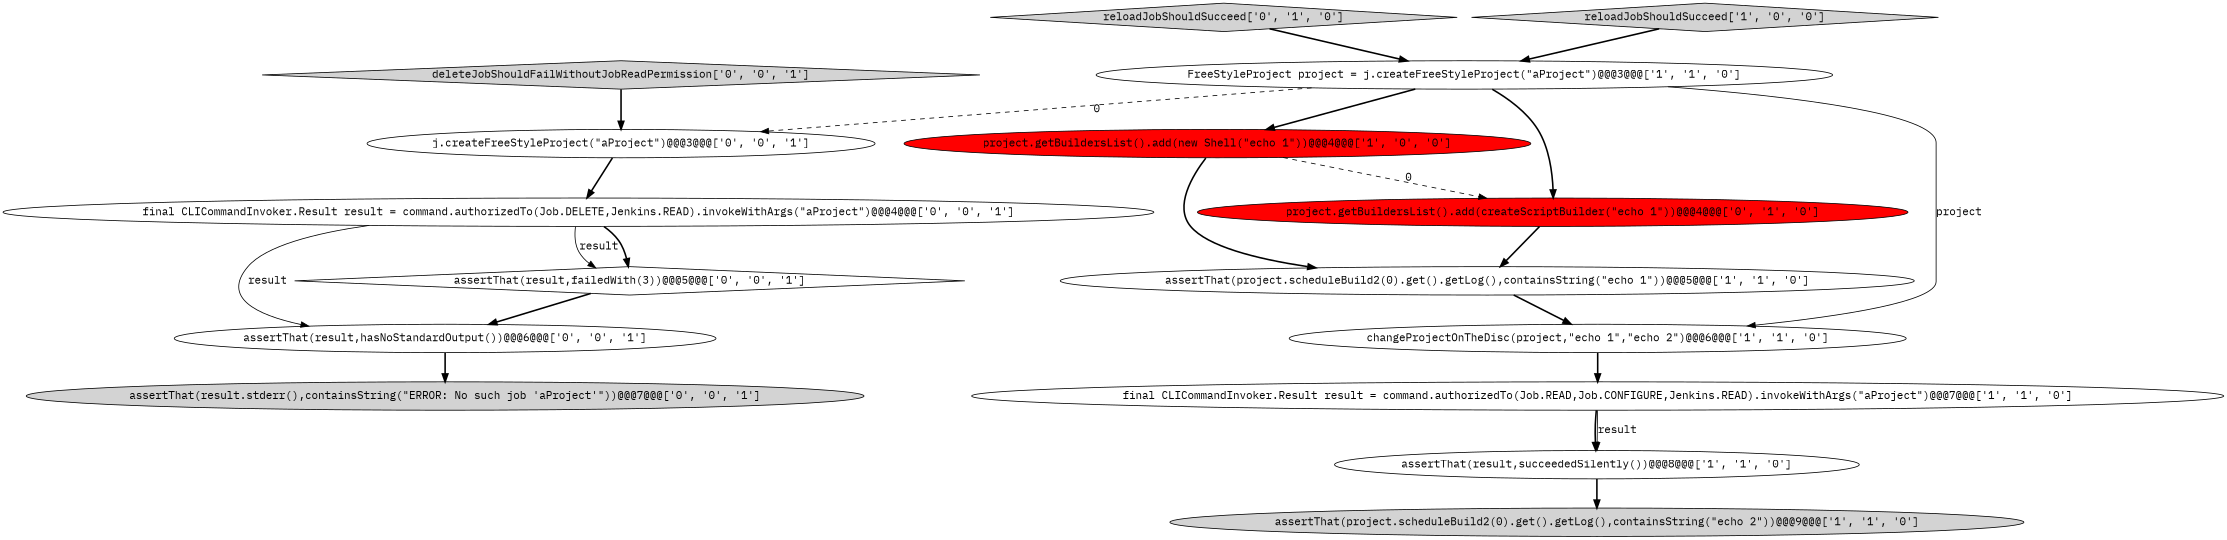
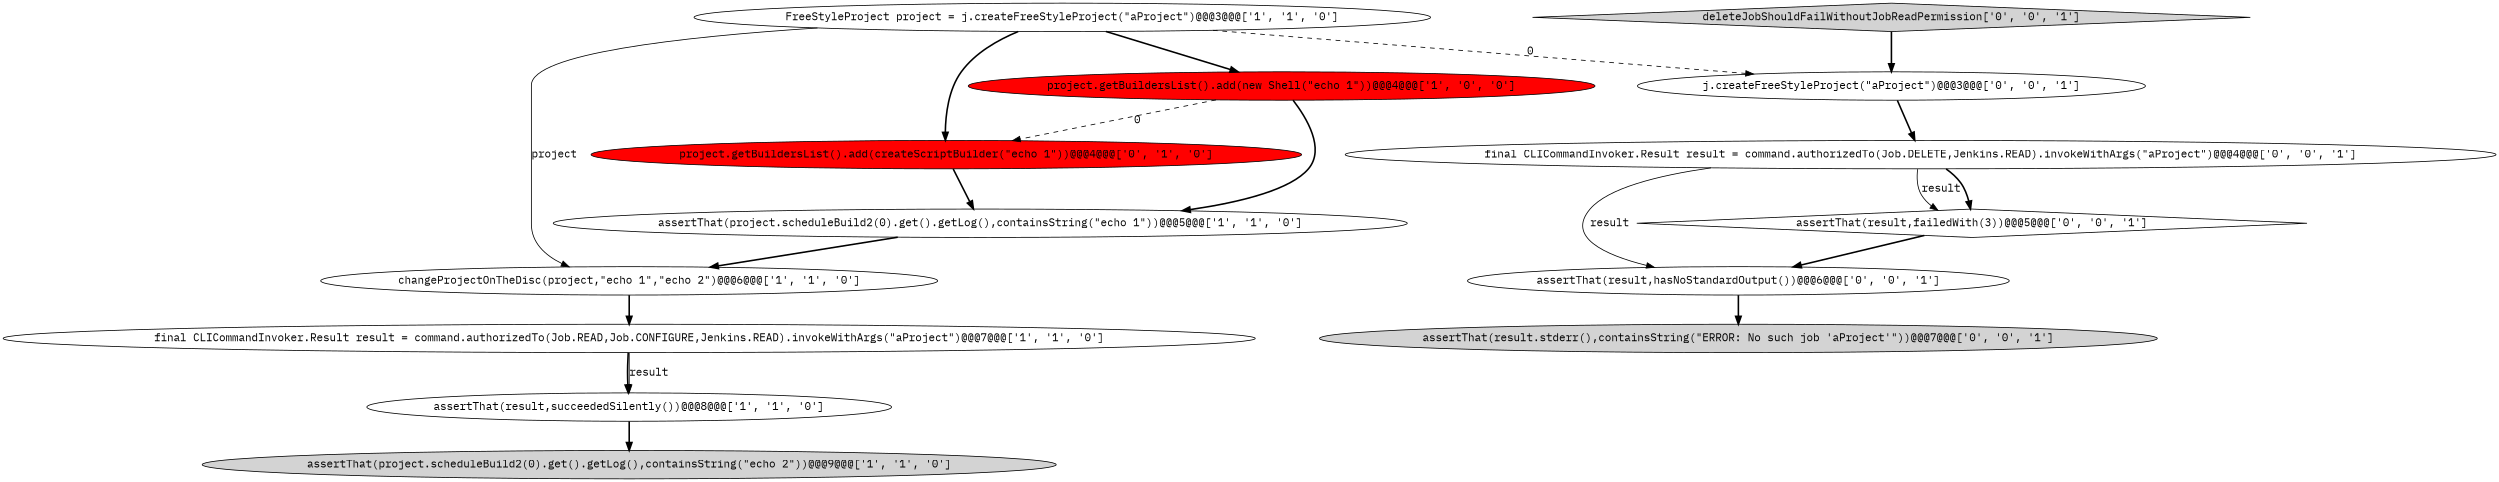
node "reloadJobShouldSucceed['0', '1', '0']": removed
node "reloadJobShouldSucceed['1', '0', '0']": removed
